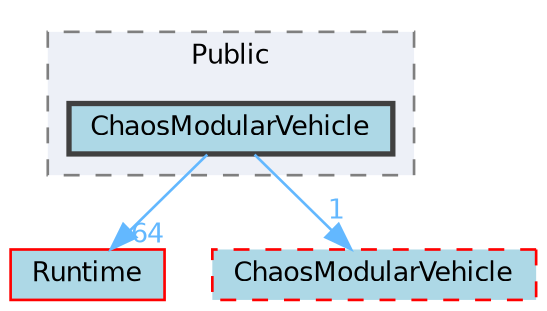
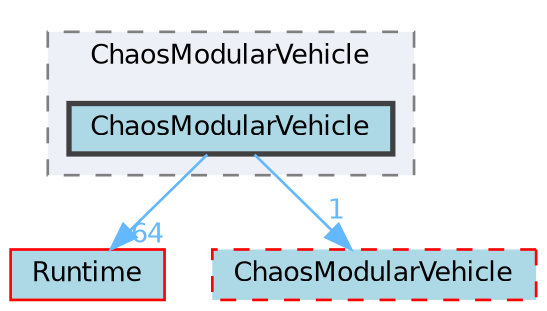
cluster "Public": label "Public" -> "ChaosModularVehicle"
